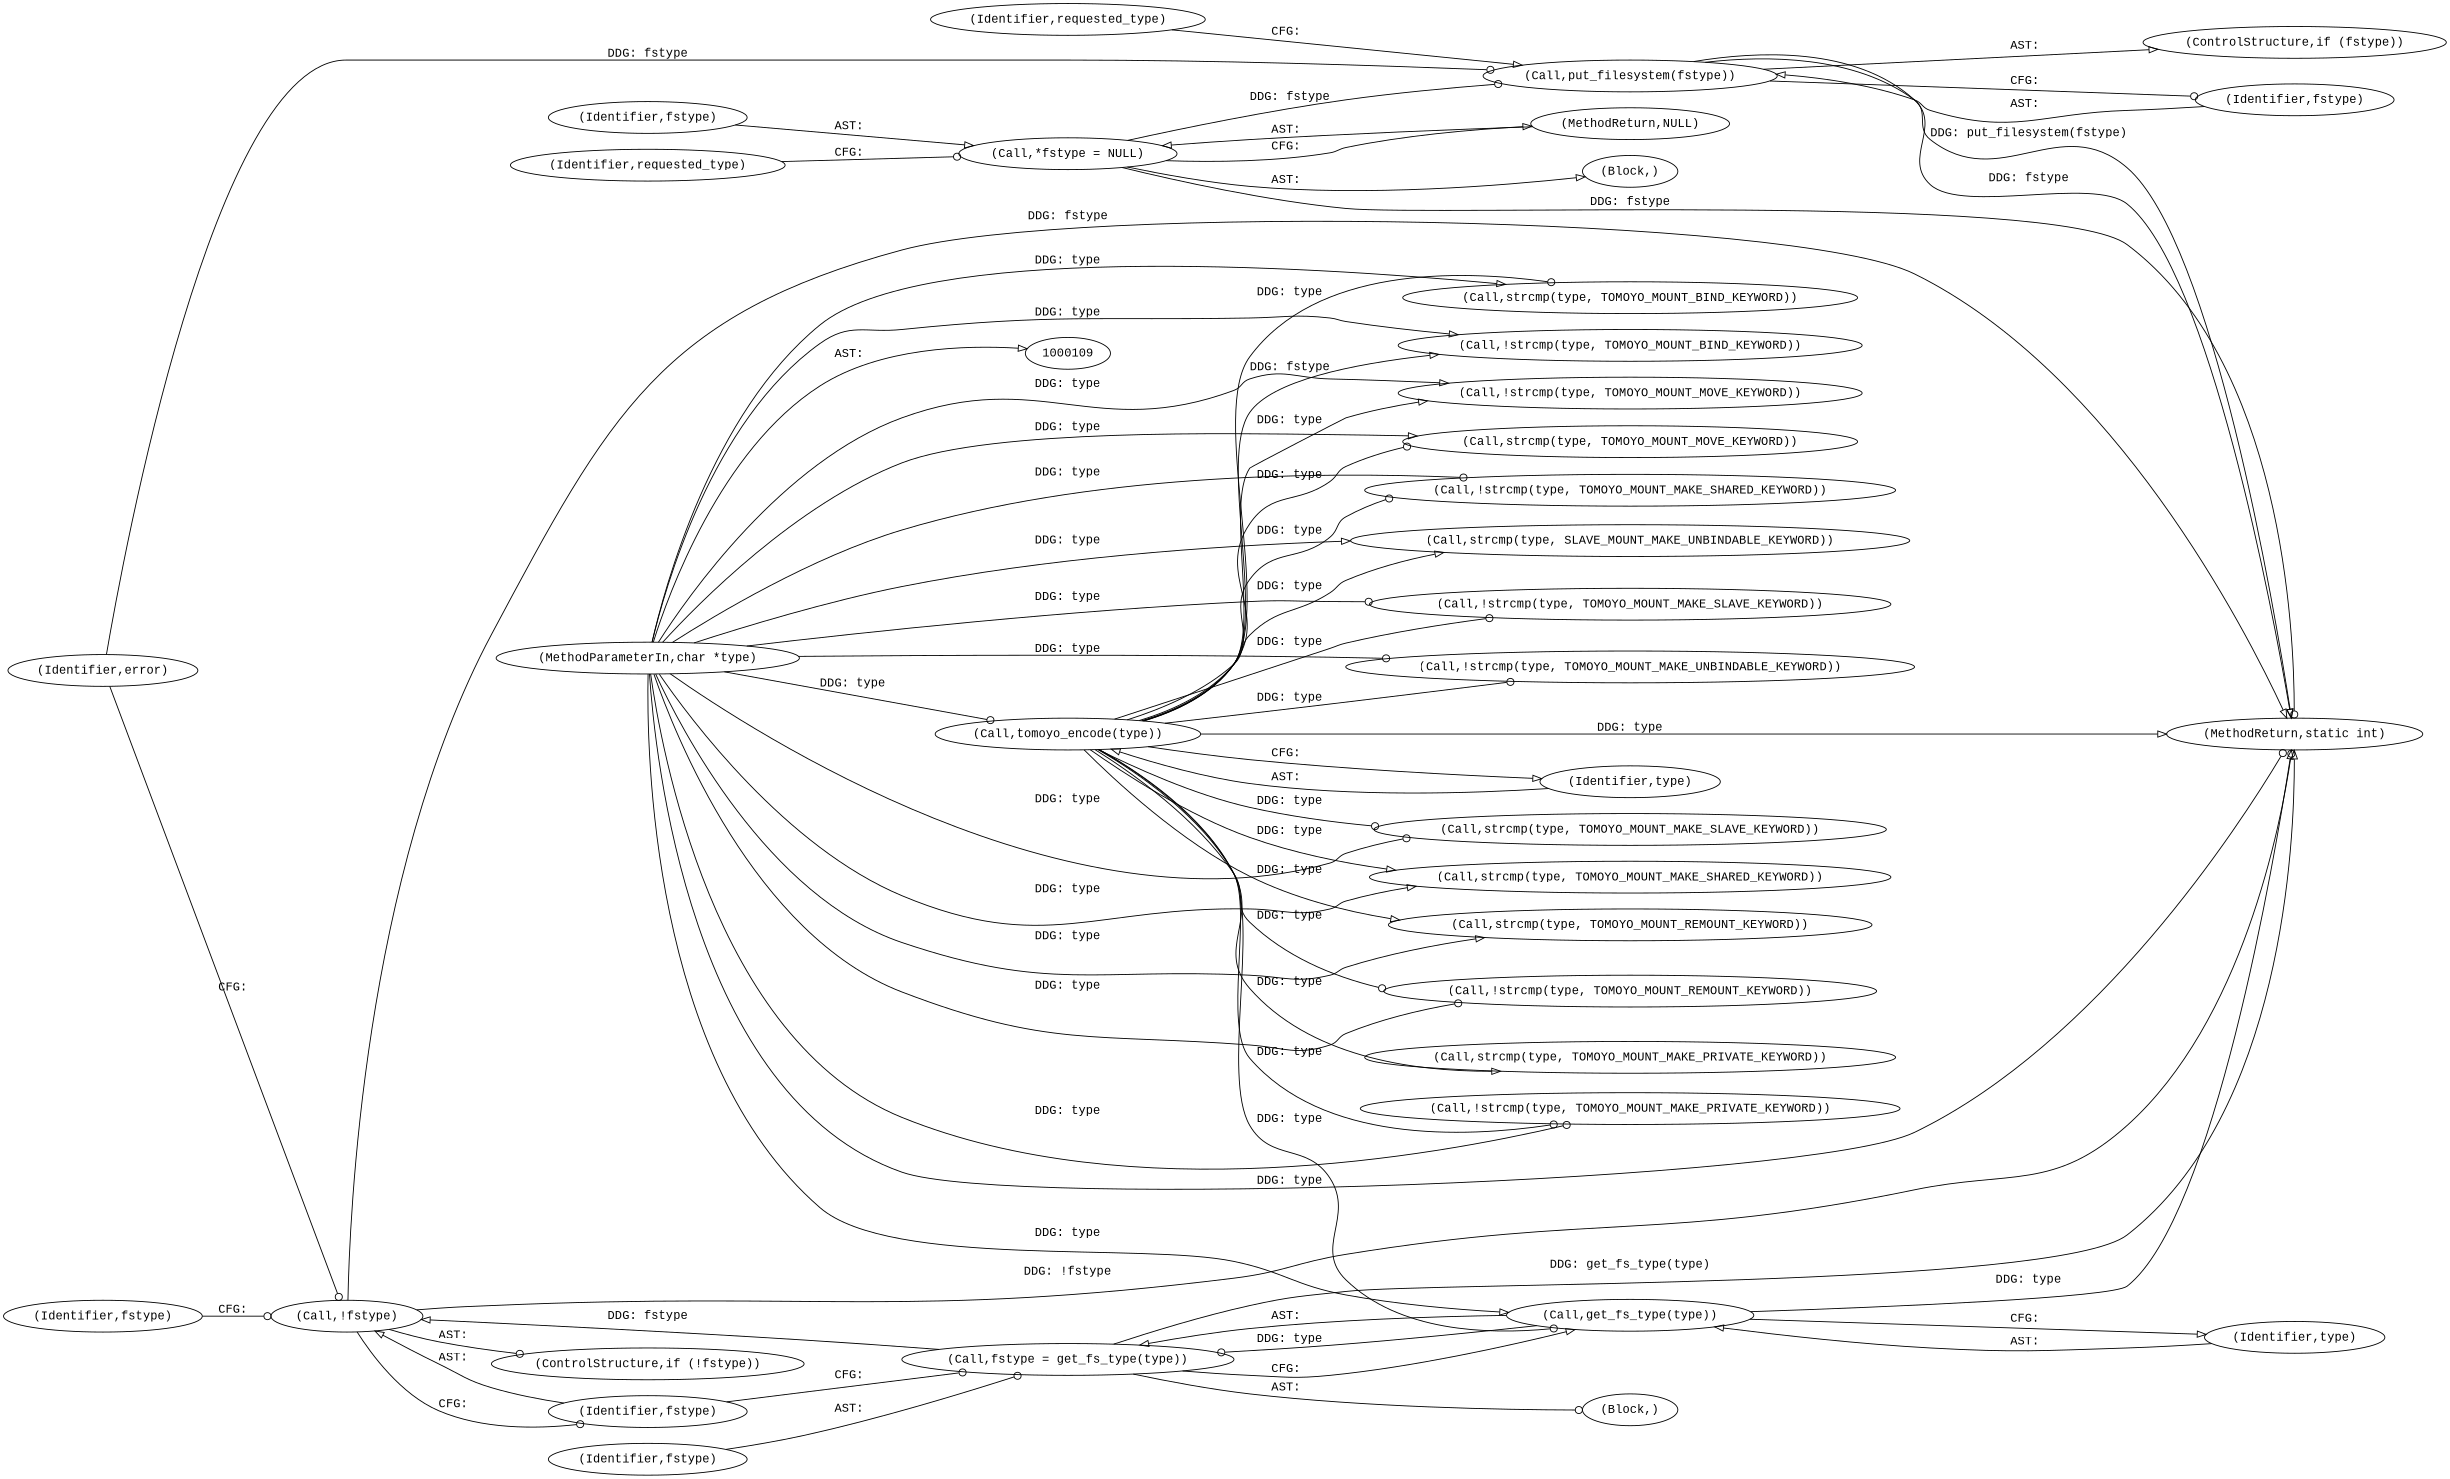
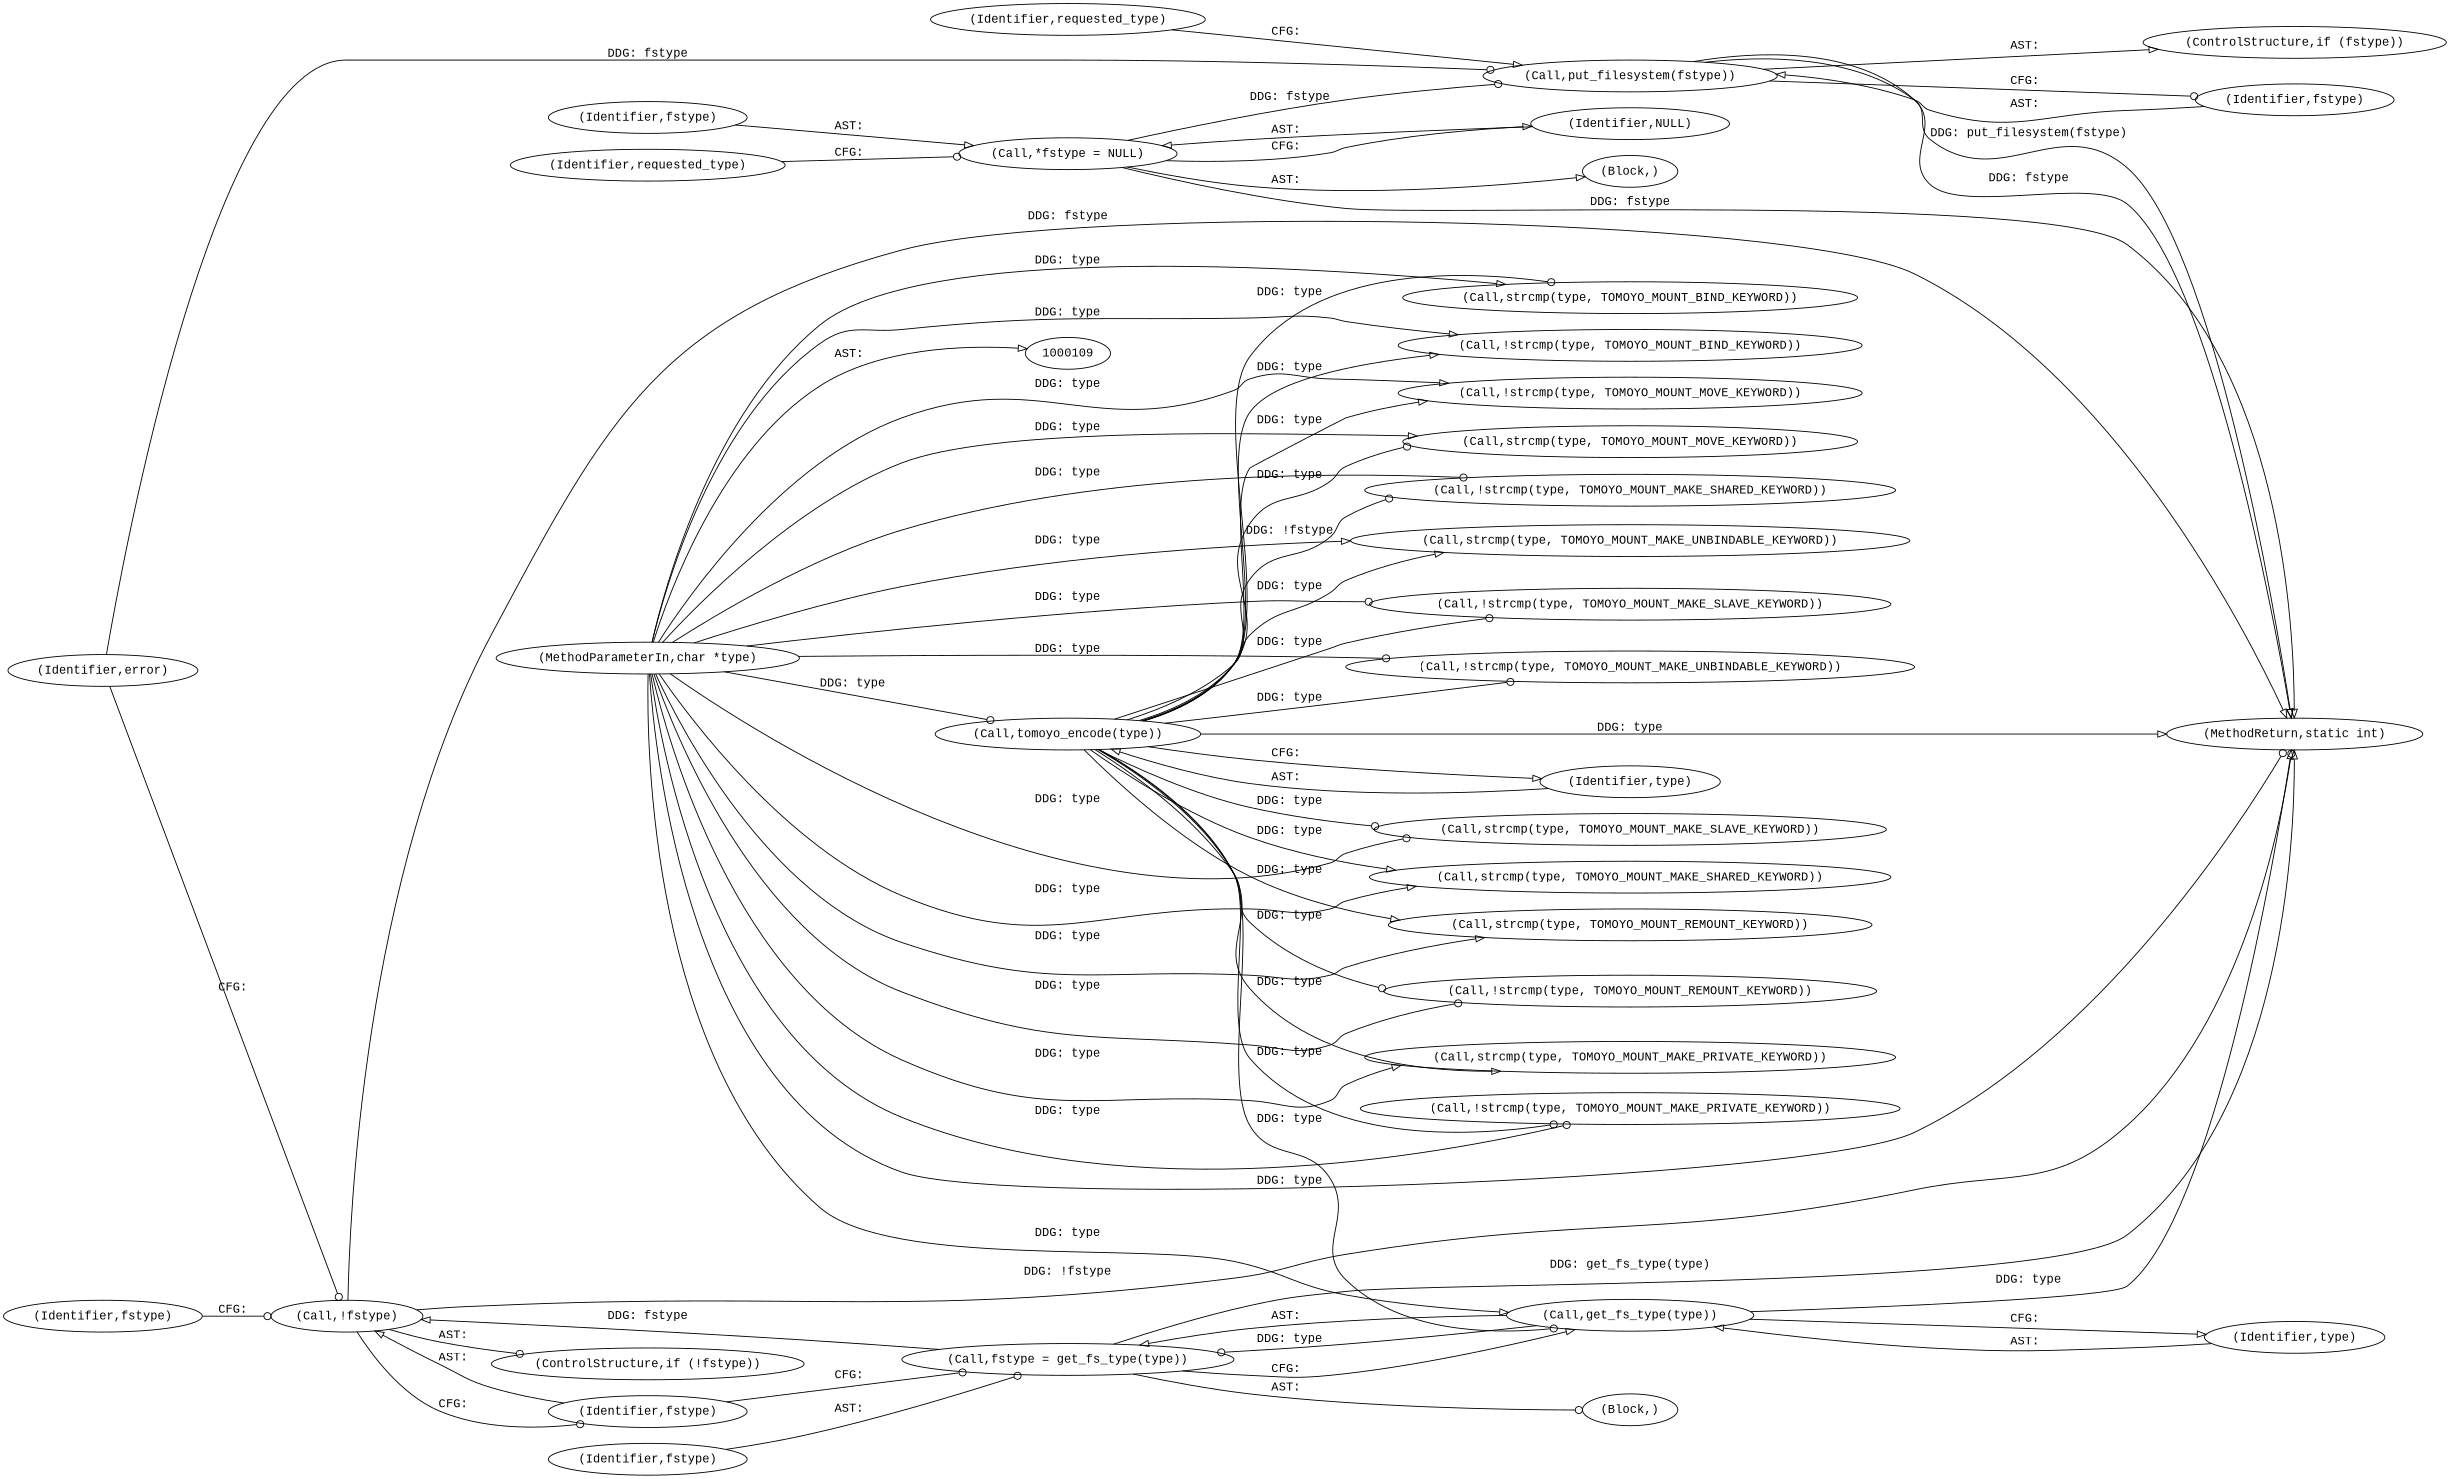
node "(MethodReturn,NULL)": label "(MethodReturn,NULL)" -> "(Identifier,NULL)"
edge "(Call,*fstype = NULL)" -> "(MethodReturn,static int)": arrowhead odot -> onormal
edge "(Call,tomoyo_encode(type))" -> "(Call,!strcmp(type, TOMOYO_MOUNT_BIND_KEYWORD))": label "DDG: fstype" -> "DDG: type"
edge "(Call,tomoyo_encode(type))" -> "(Call,!strcmp(type, TOMOYO_MOUNT_MAKE_SHARED_KEYWORD))": label "DDG: type" -> "DDG: !fstype"
node "(Call,strcmp(type, SLAVE_MOUNT_MAKE_UNBINDABLE_KEYWORD))": label "(Call,strcmp(type, SLAVE_MOUNT_MAKE_UNBINDABLE_KEYWORD))" -> "(Call,strcmp(type, TOMOYO_MOUNT_MAKE_UNBINDABLE_KEYWORD))"
edge "(MethodParameterIn,char *type)" -> "(Call,strcmp(type, TOMOYO_MOUNT_MAKE_PRIVATE_KEYWORD))": added, label "DDG: type"
